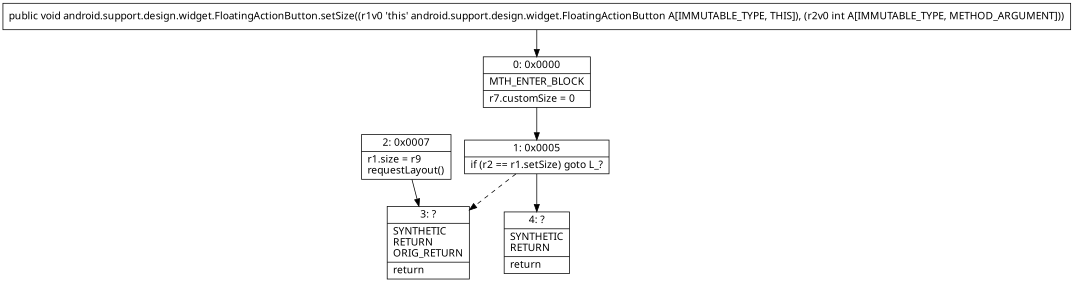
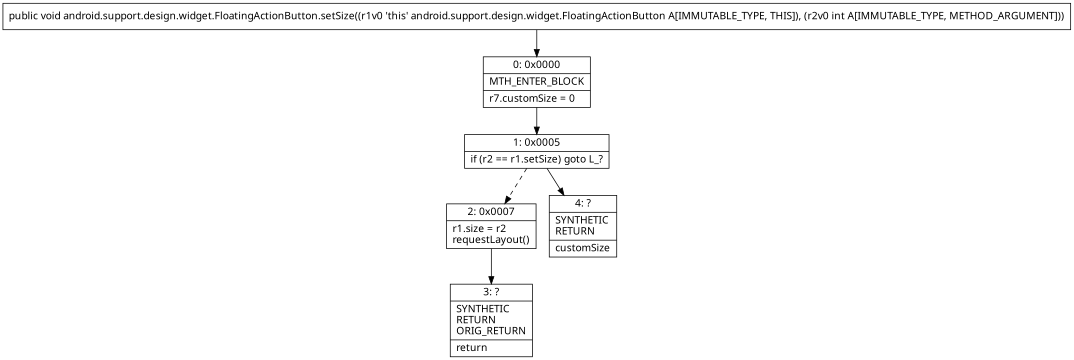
node "2: 0x0007": text "r1.size = r9" -> "r1.size = r2"
edge "1: 0x0005" -> "3: ?": now "1: 0x0005" -> "2: 0x0007"
node "4: ?": text "return" -> "customSize"
